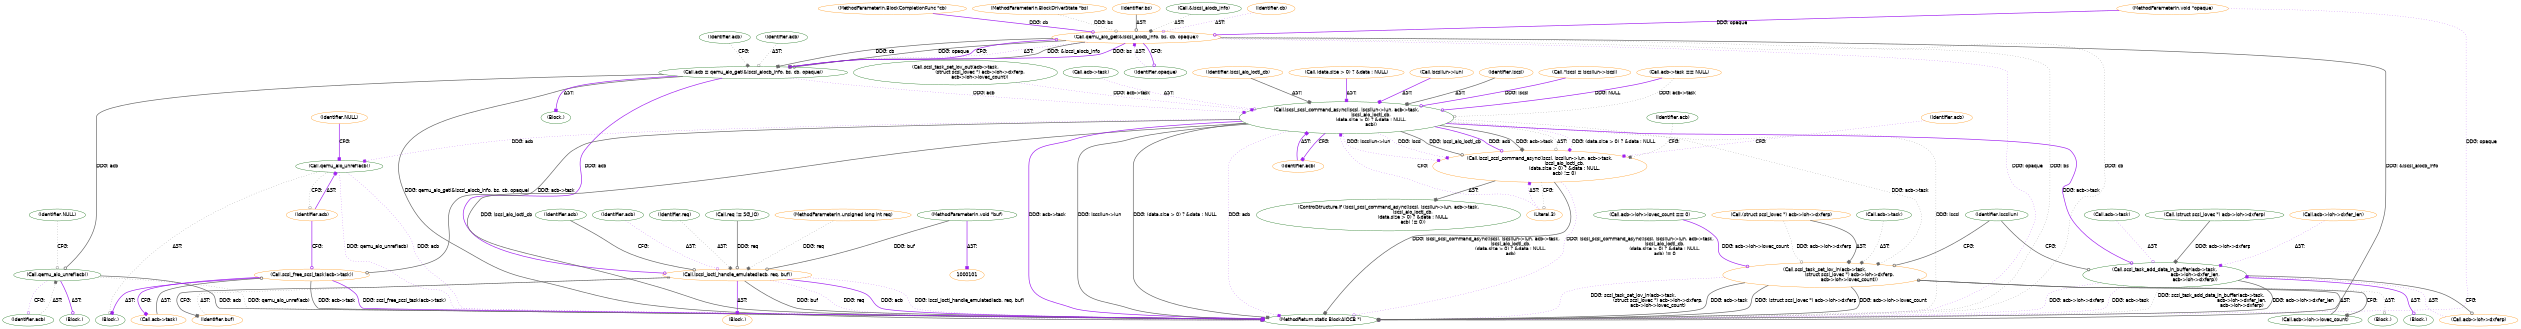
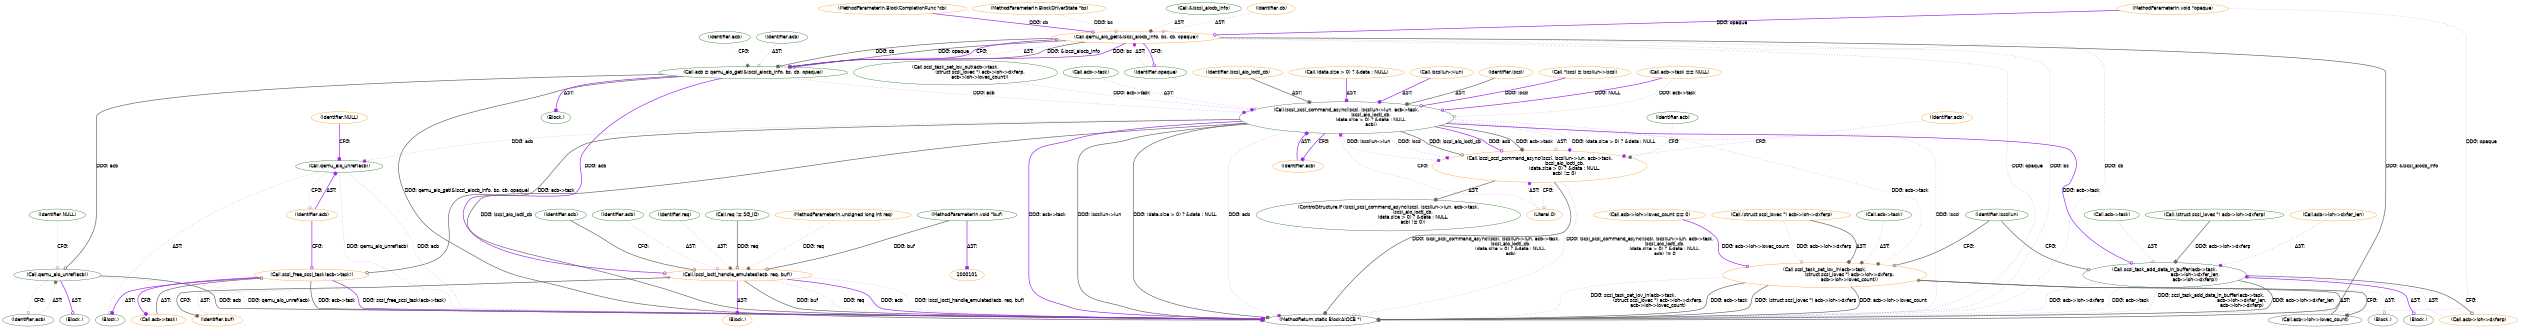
node "(Identifier,bs)": removed
node "(Literal,3)": label "(Literal,3)" -> "(Literal,0)"
node "(Call,acb->ioh->iovec_count == 0)": color darkgreen -> darkorange
